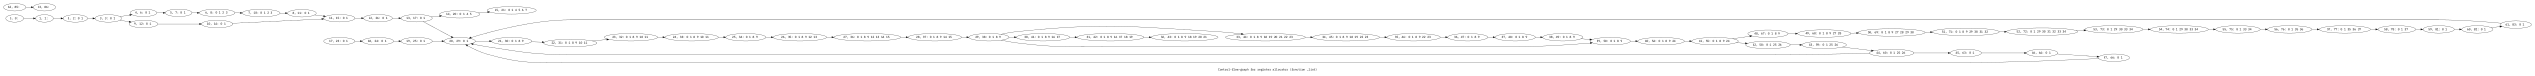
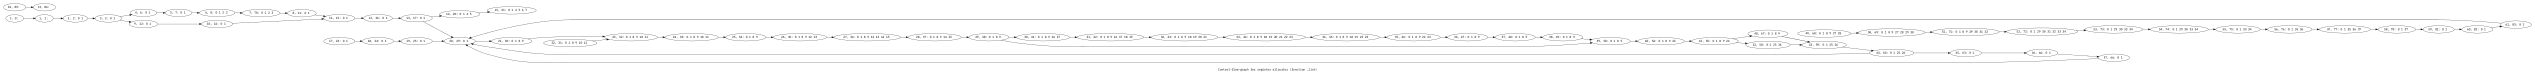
node "7, 10: 0 1 2 3": label "7, 10: 0 1 2 3" -> "7, 70: 0 1 2 3"
edge "29, 38: 0 1 8 9" -> "33, 44: 0 1 8 9 18 19 20 21 22 23": now "32, 43: 0 1 8 9 18 19 20 21" -> "33, 44: 0 1 8 9 18 19 20 21 22 23"
edge "48, 67: 0 1 8 9" -> "49, 68: 0 1 8 9 27 28": now "48, 67: 0 1 8 9" -> "43, 59: 0 1 25 26"
edge "21, 30: 0 1 8 9" -> "22, 31: 0 1 8 9 10 11": now "21, 30: 0 1 8 9" -> "23, 32: 0 1 8 9 10 11"
